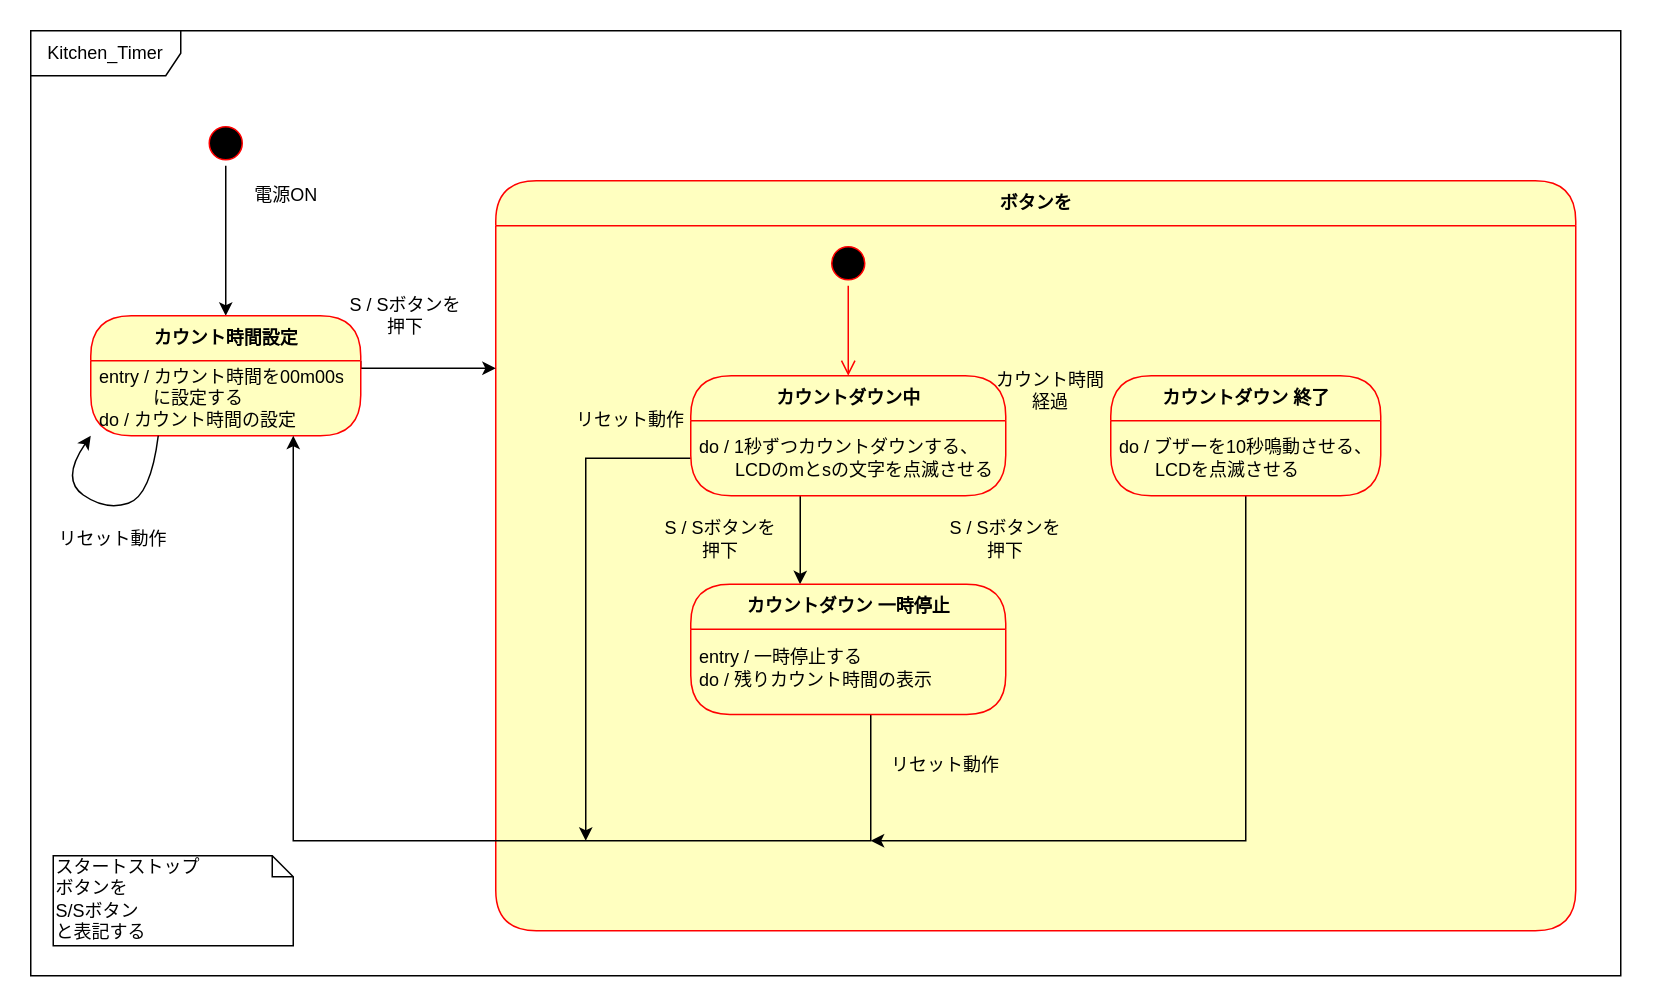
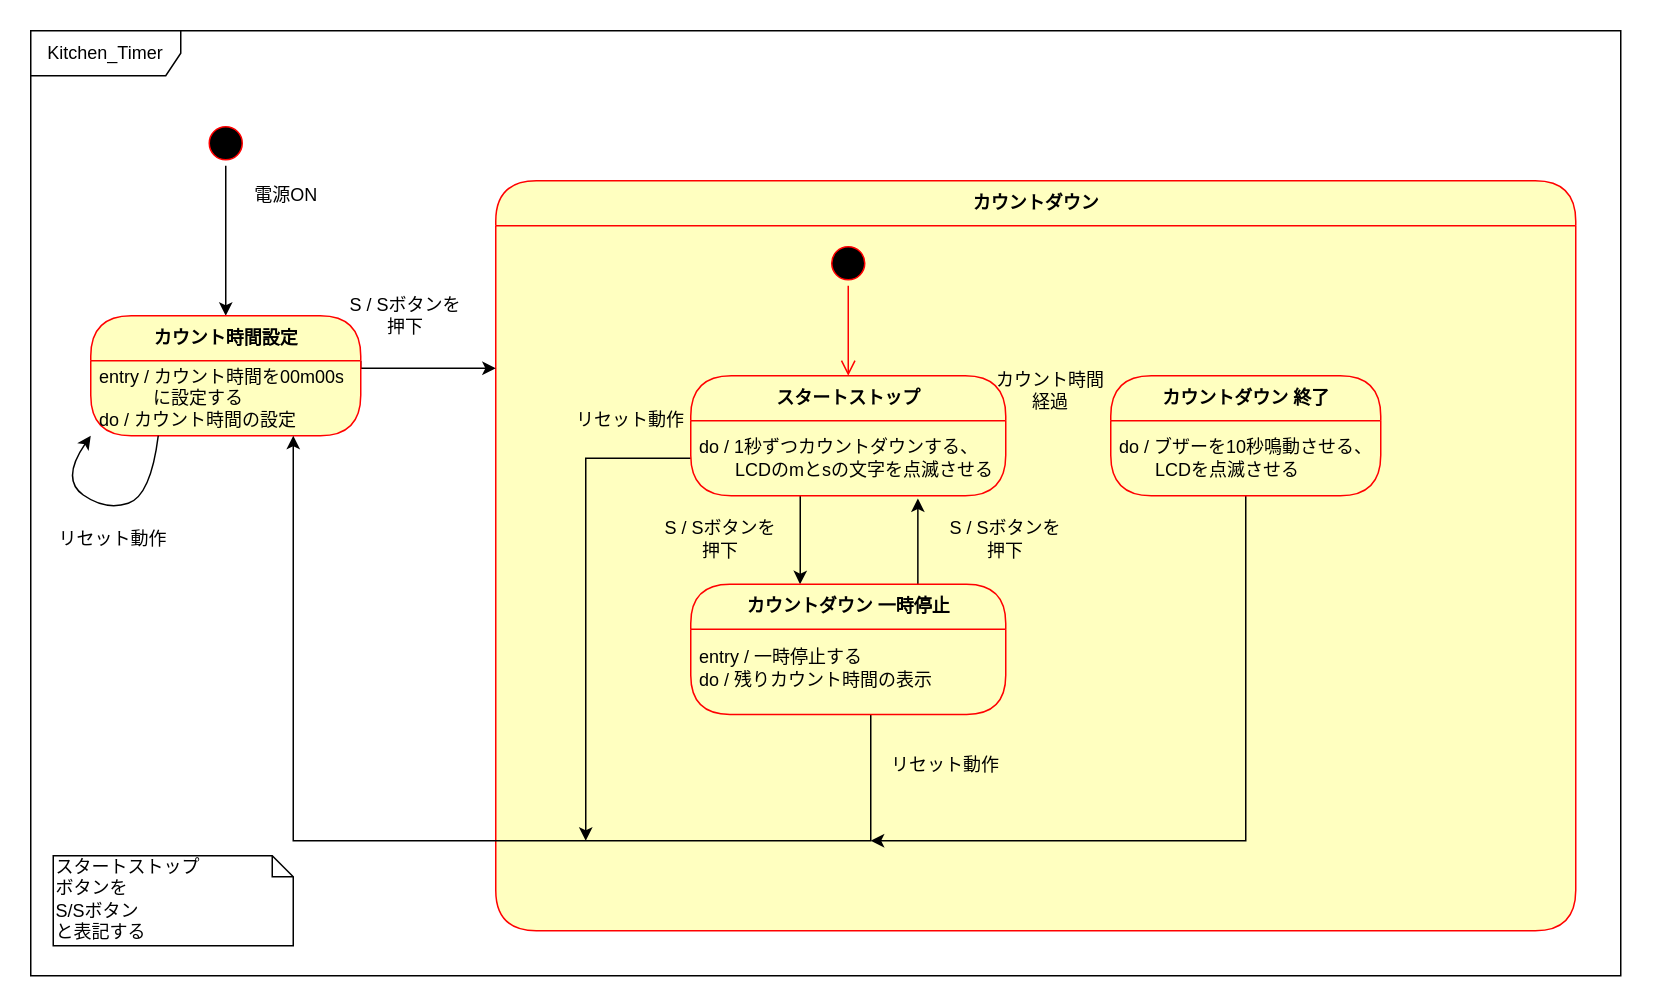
node "ボタンを": label "ボタンを" -> "カウントダウン"
node "カウントダウン中": label "カウントダウン中" -> "スタートストップ"
edge "カウントダウン 一時停止" -> "do / 1秒ずつカウントダウンする、 LCDのmとsの文字を点滅させる": added
